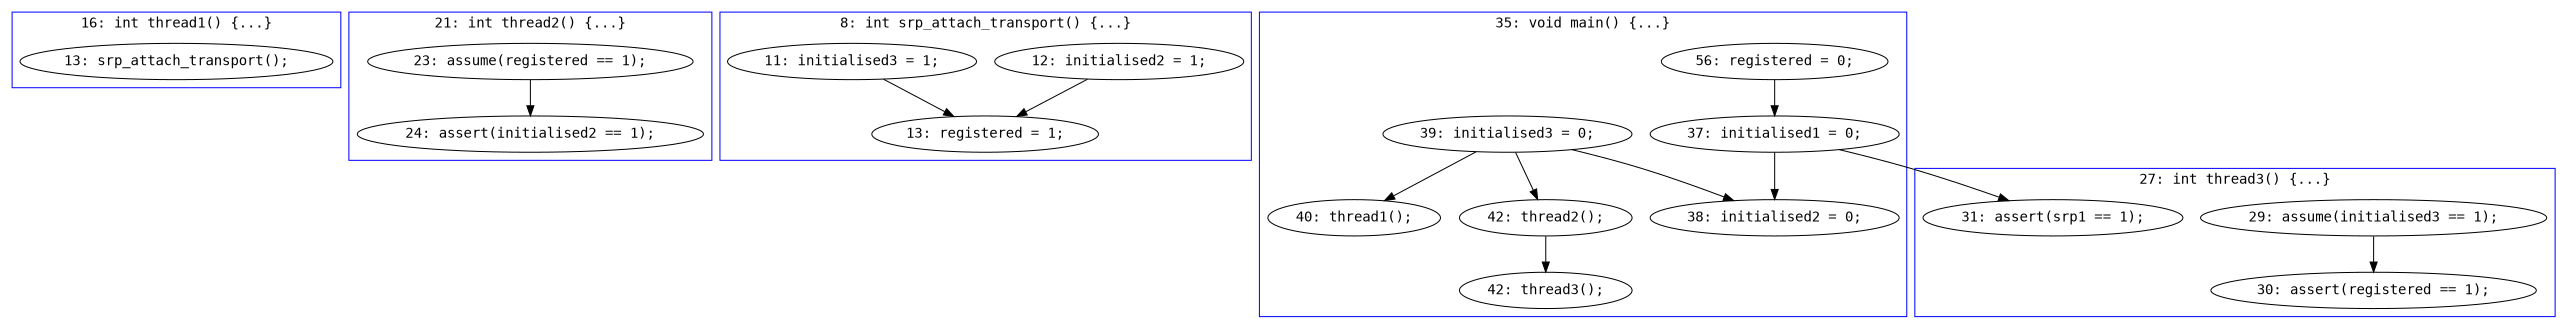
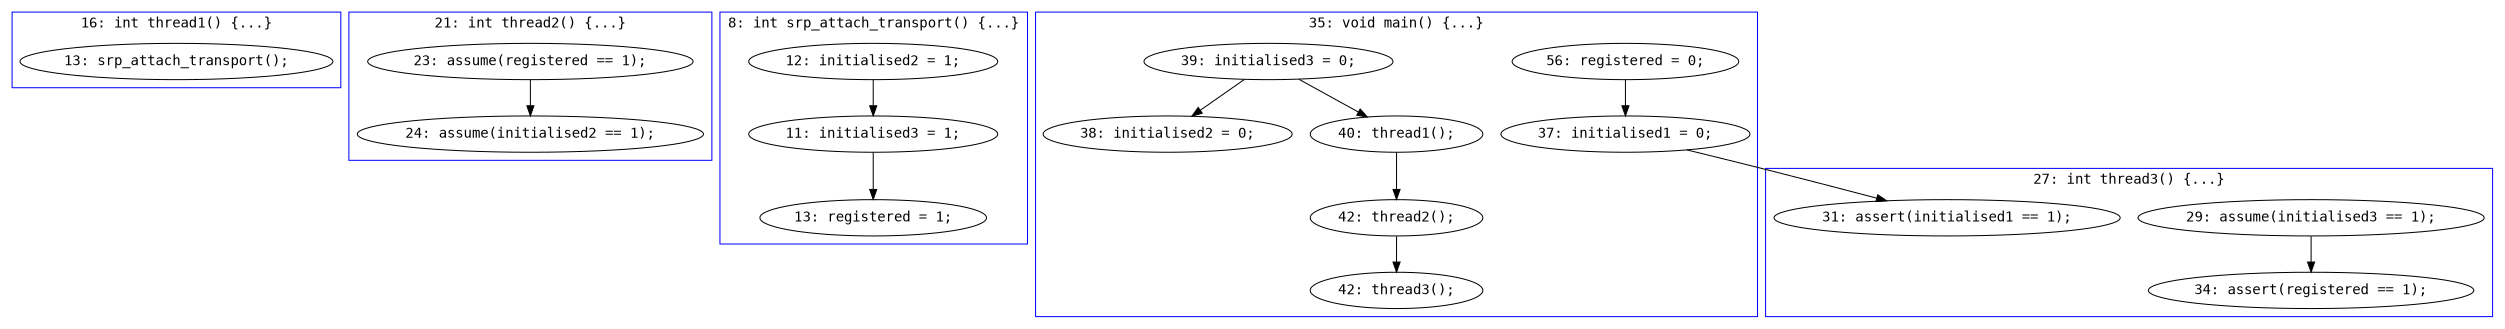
edge "12: initialised2 = 1;" -> "13: registered = 1;": now "12: initialised2 = 1;" -> "11: initialised3 = 1;"
node "24: assert(initialised2 == 1);": label "24: assert(initialised2 == 1);" -> "24: assume(initialised2 == 1);"
edge "39: initialised3 = 0;" -> "42: thread2();": now "40: thread1();" -> "42: thread2();"
edge "37: initialised1 = 0;" -> "38: initialised2 = 0;": removed
node "31: assert(srp1 == 1);": label "31: assert(srp1 == 1);" -> "31: assert(initialised1 == 1);"
node "30: assert(registered == 1);": label "30: assert(registered == 1);" -> "34: assert(registered == 1);"
